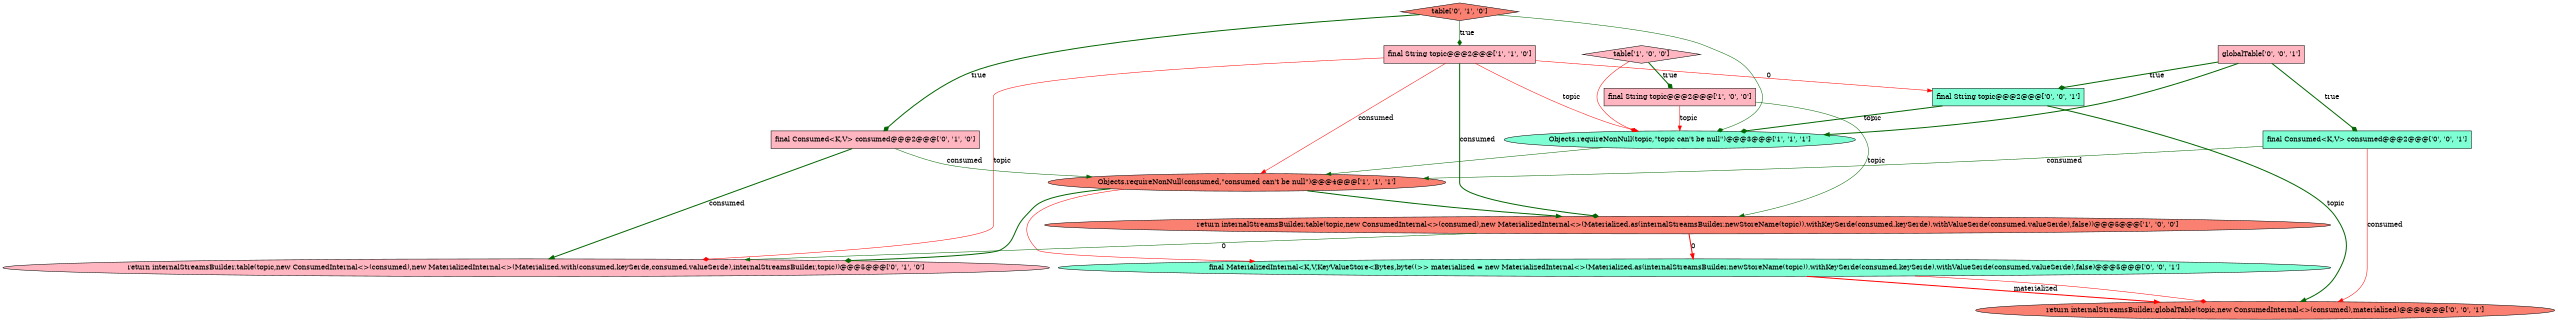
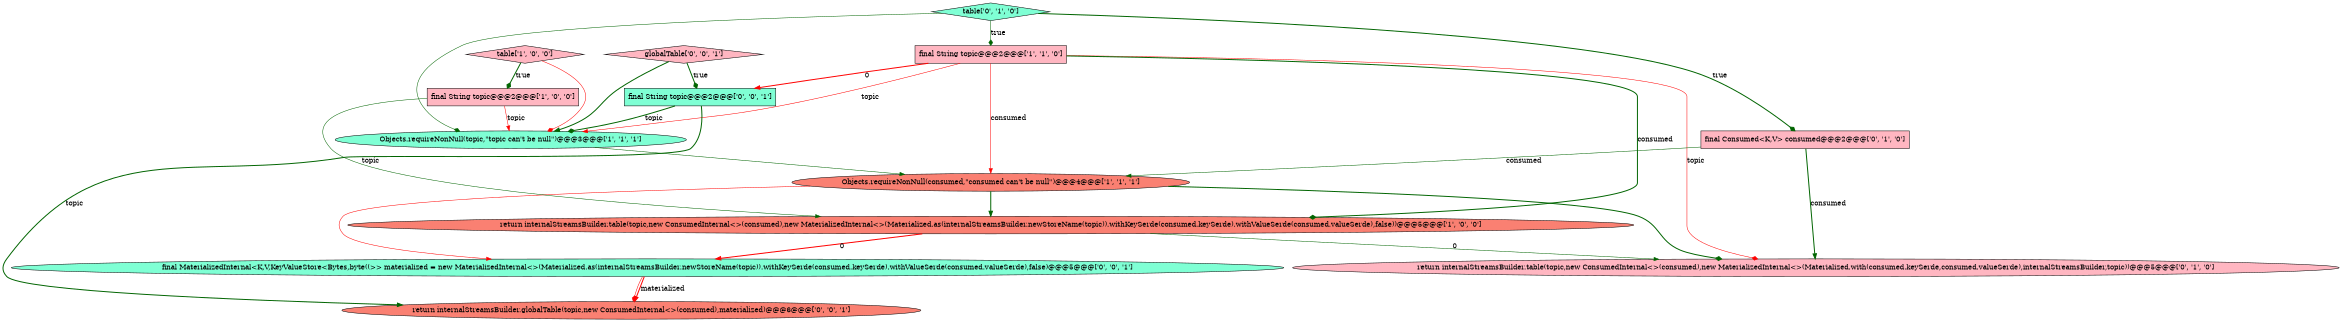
node "table['0', '1', '0']": fillcolor salmon -> aquamarine
node "globalTable['0', '0', '1']": shape box -> diamond
edge "final String topic@@@2@@@['1', '1', '0']" -> "final String topic@@@2@@@['0', '0', '1']": style solid -> bold
node "final Consumed<K,V> consumed@@@2@@@['0', '0', '1']": removed
